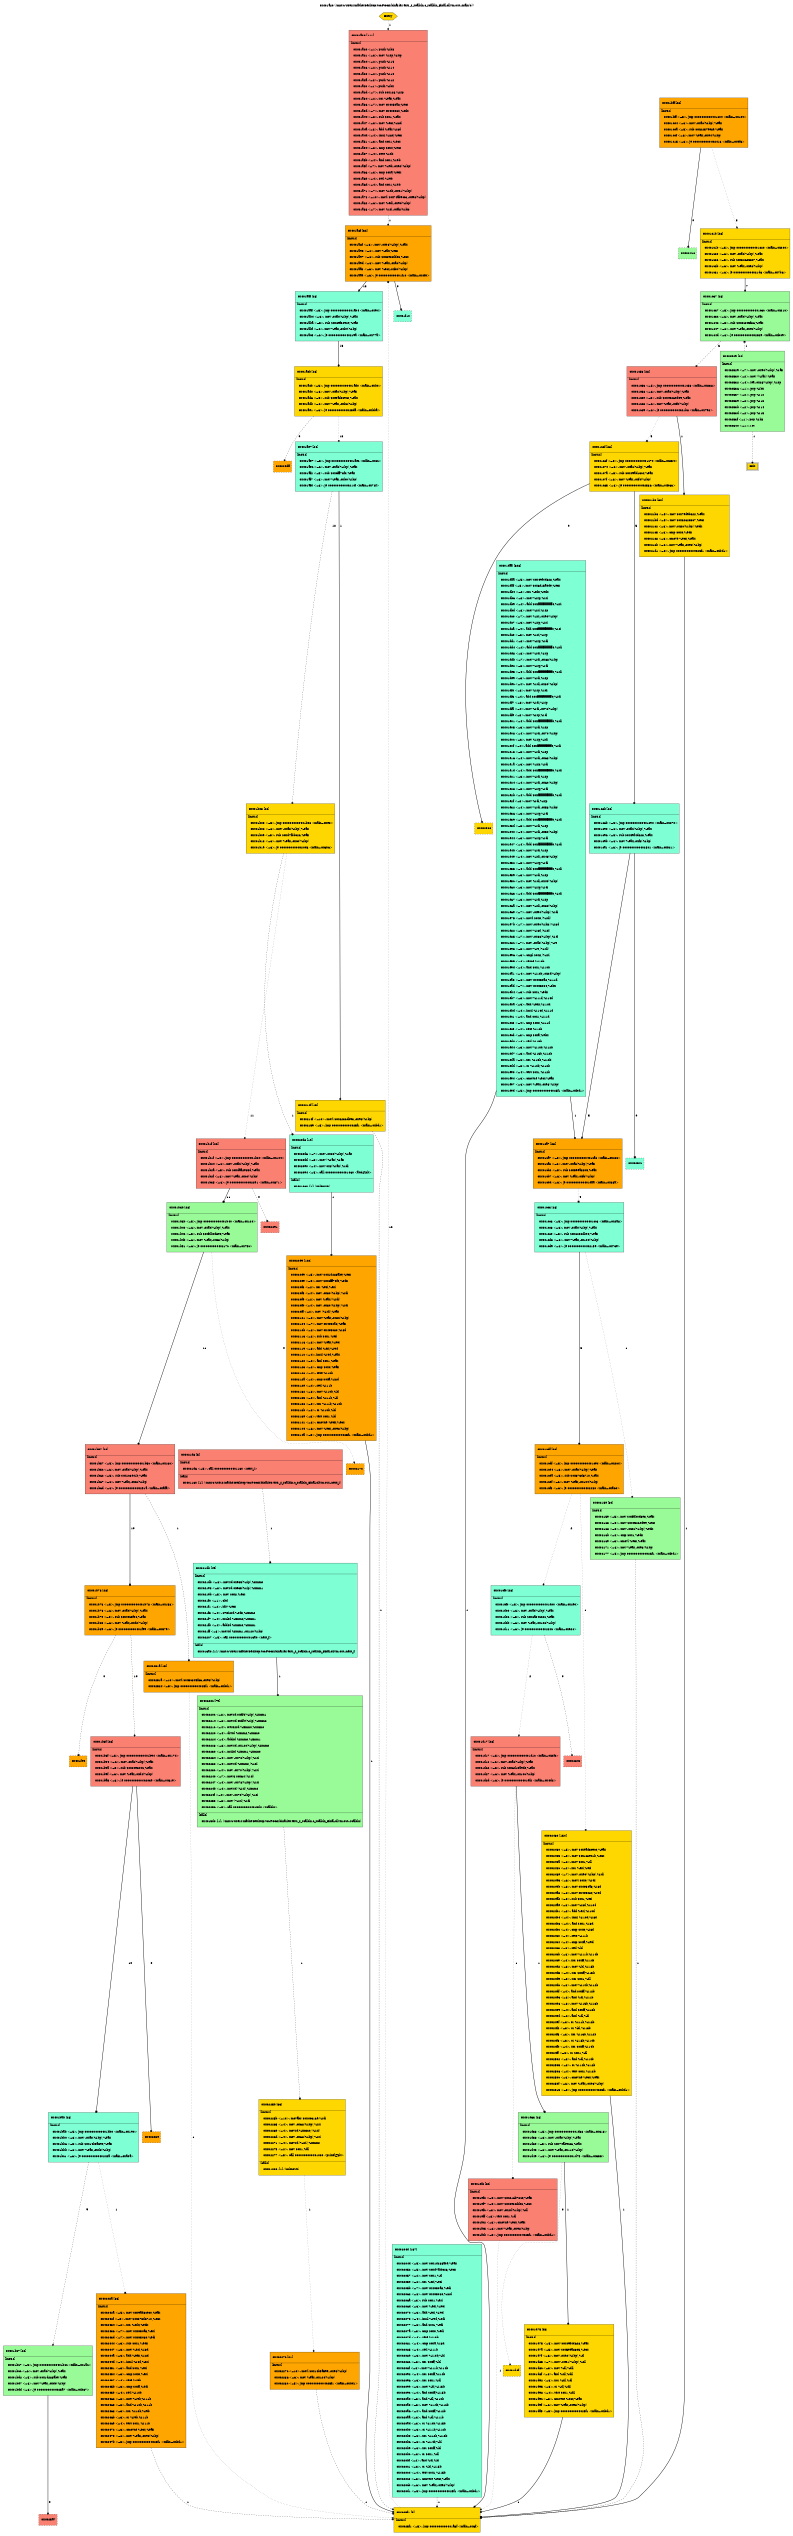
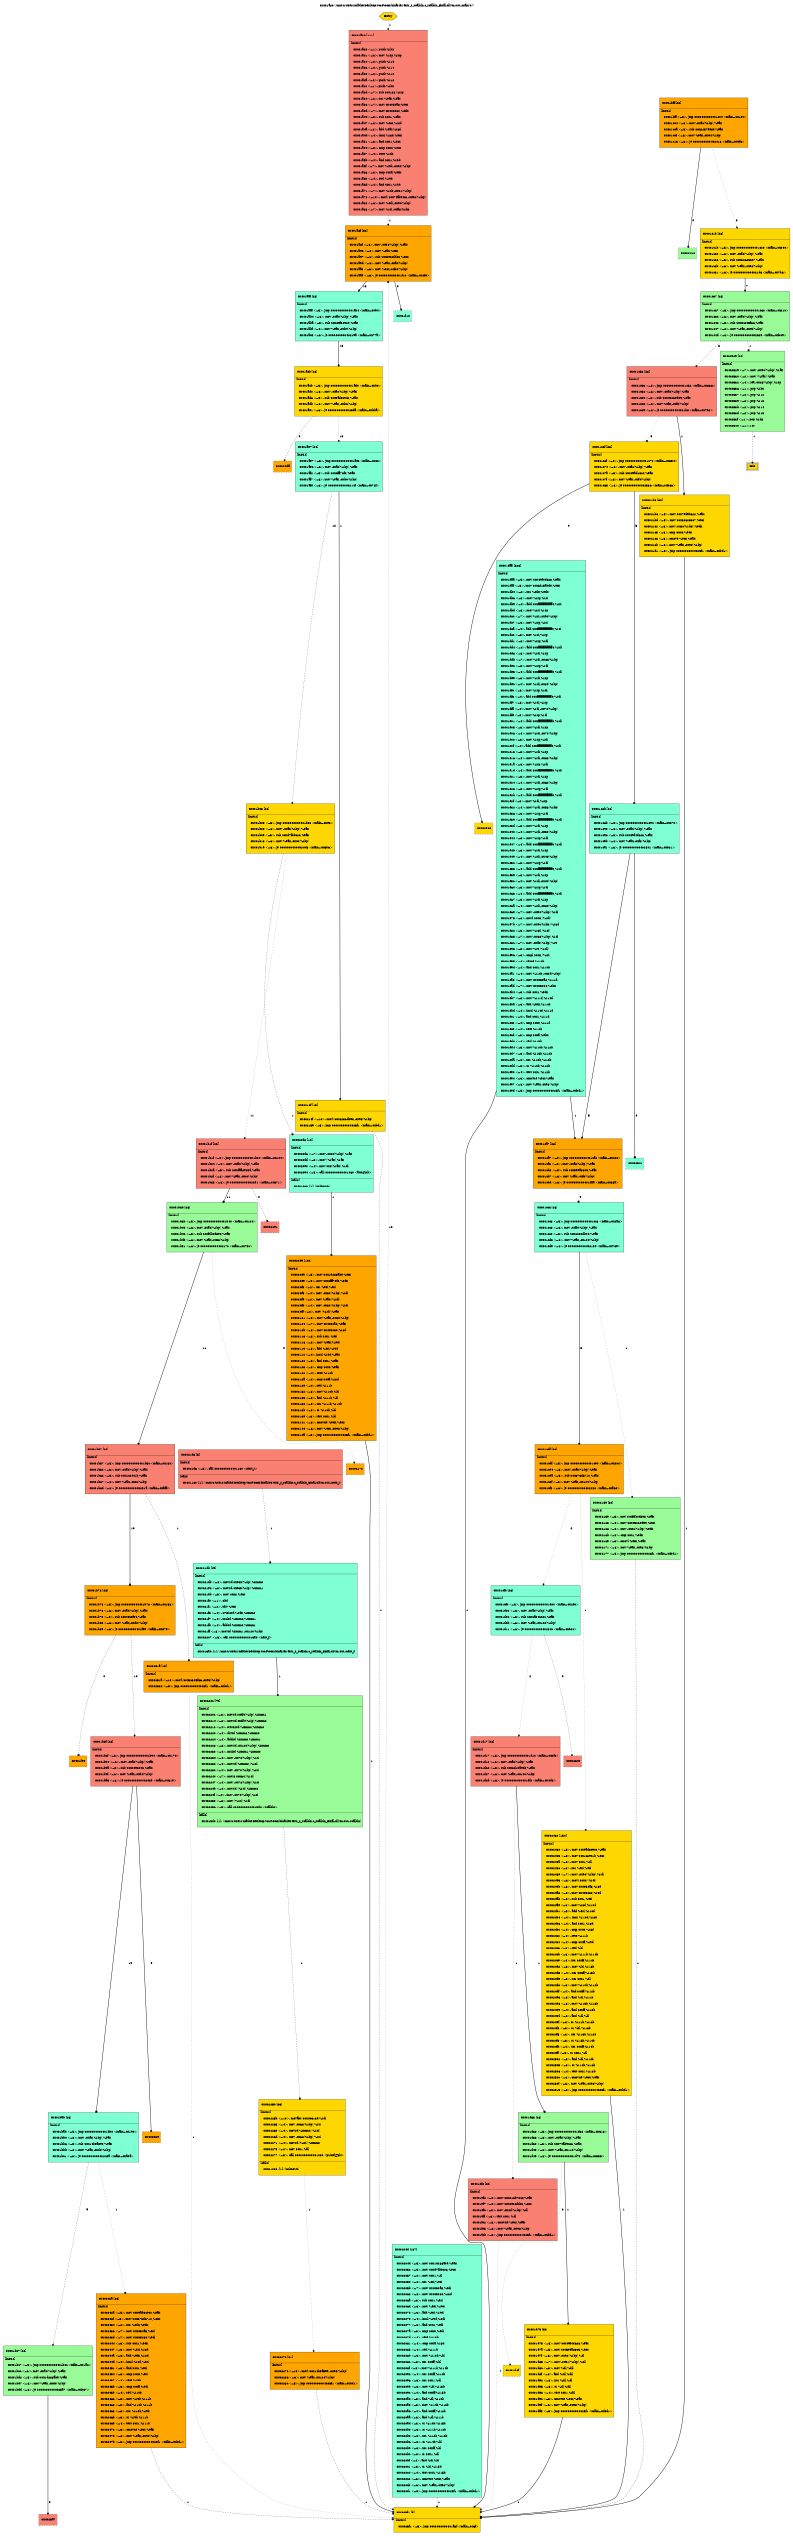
edge "0x402529 [24]" -> "0x401c37 [28]": reversed
